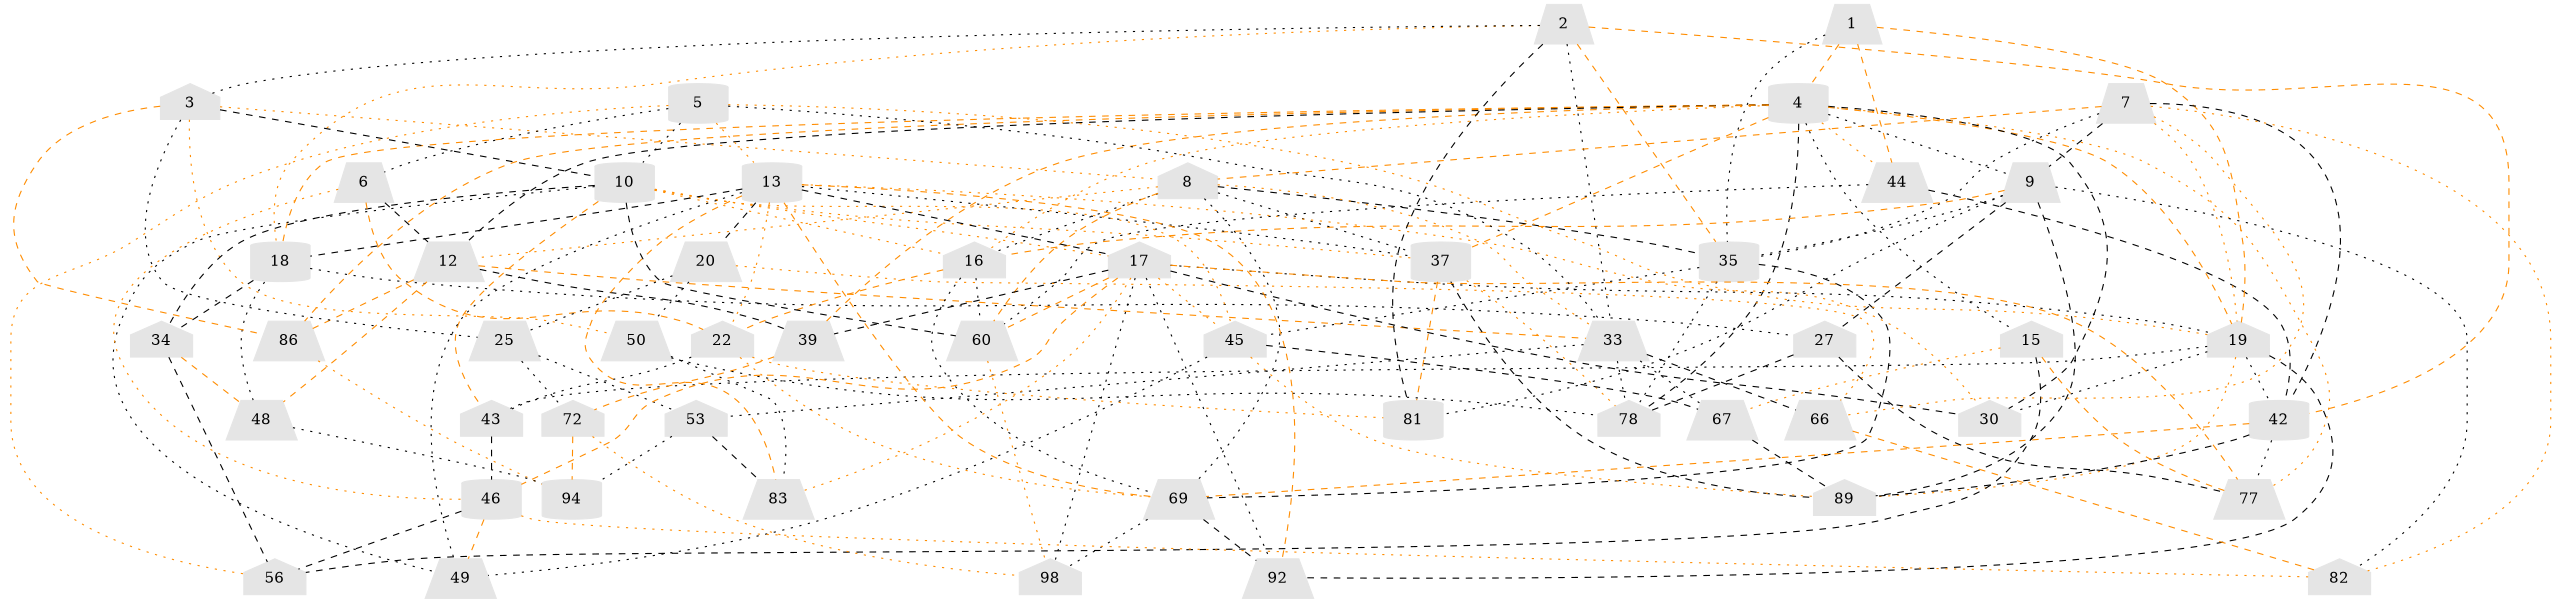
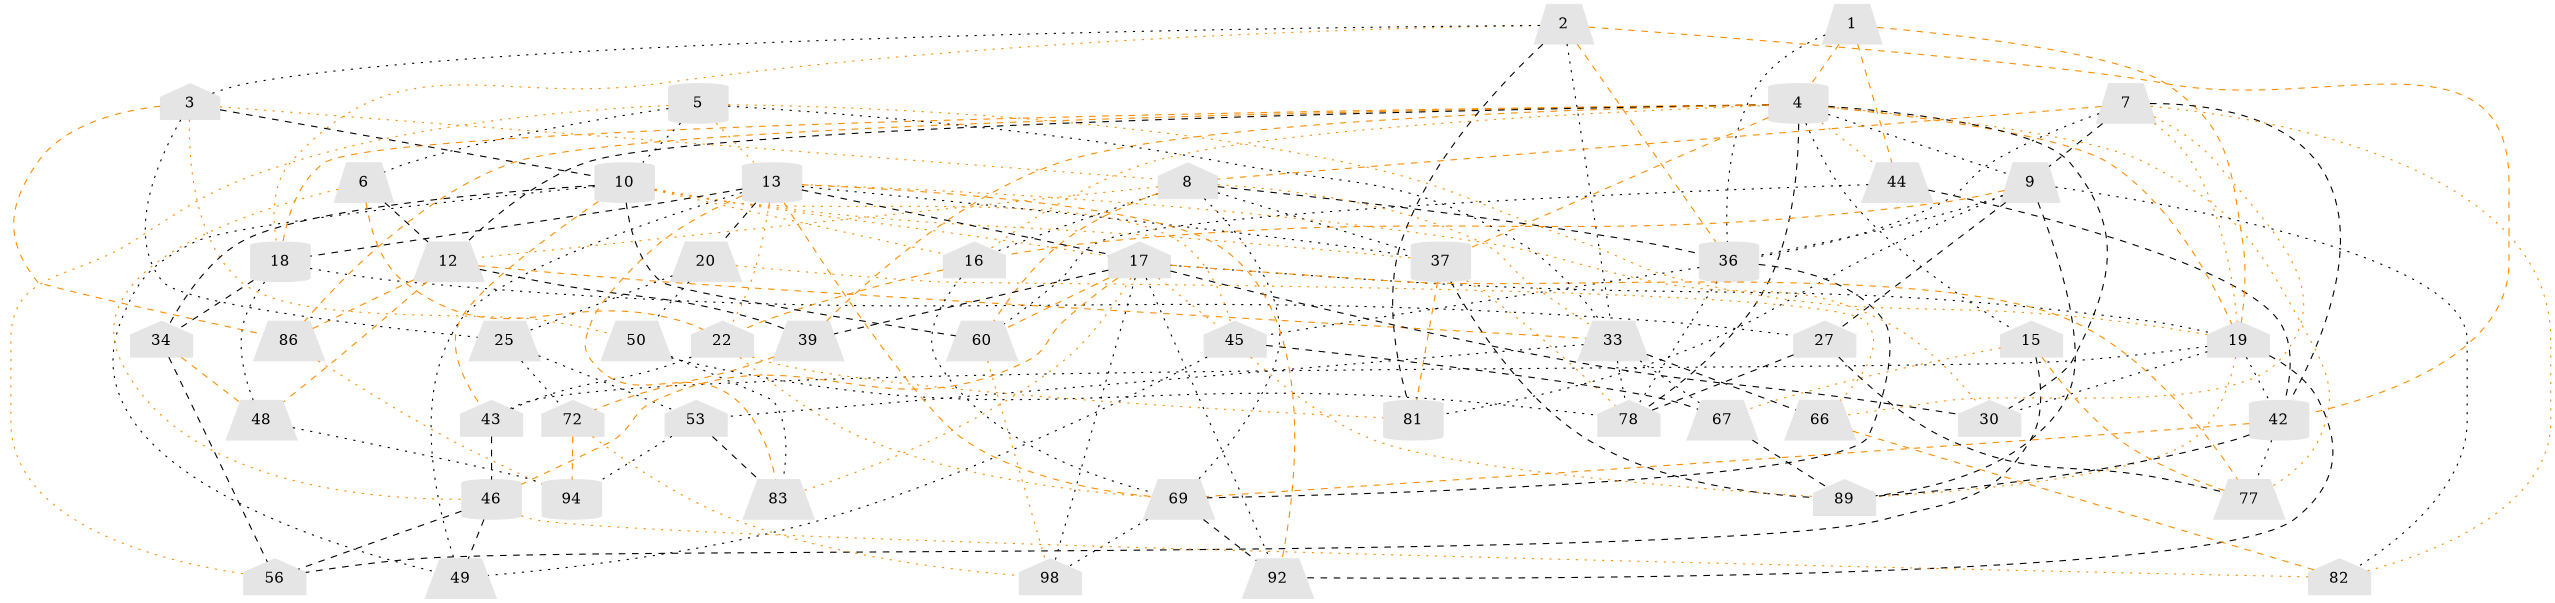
node "35": label "35" -> "36"
edge "16" -- "60": removed
edge "46" -- "49": color darkorange -> black
